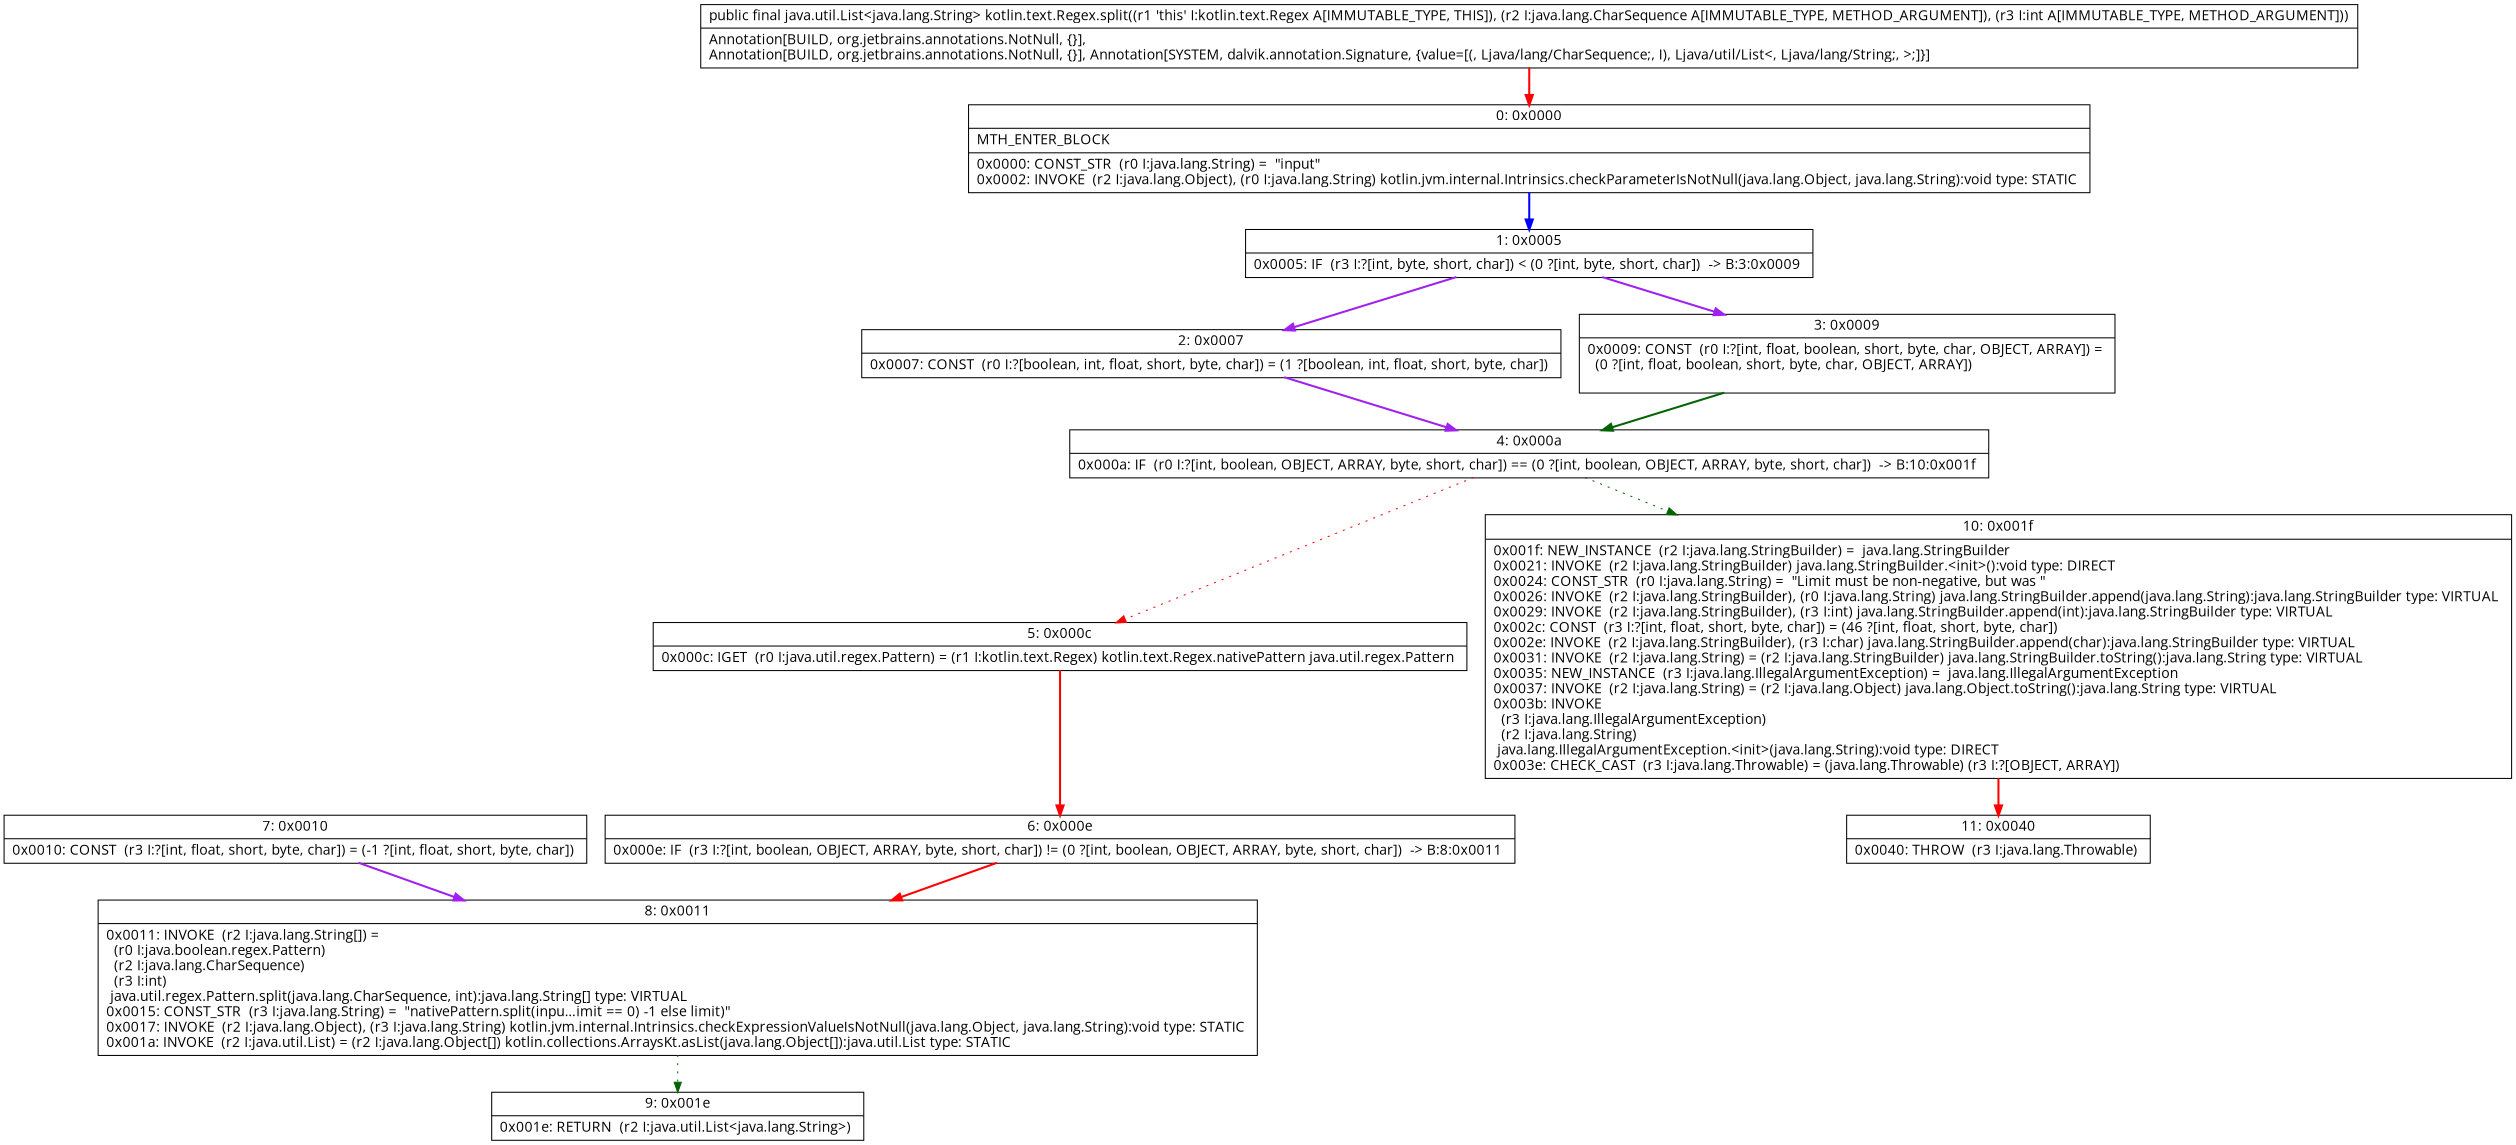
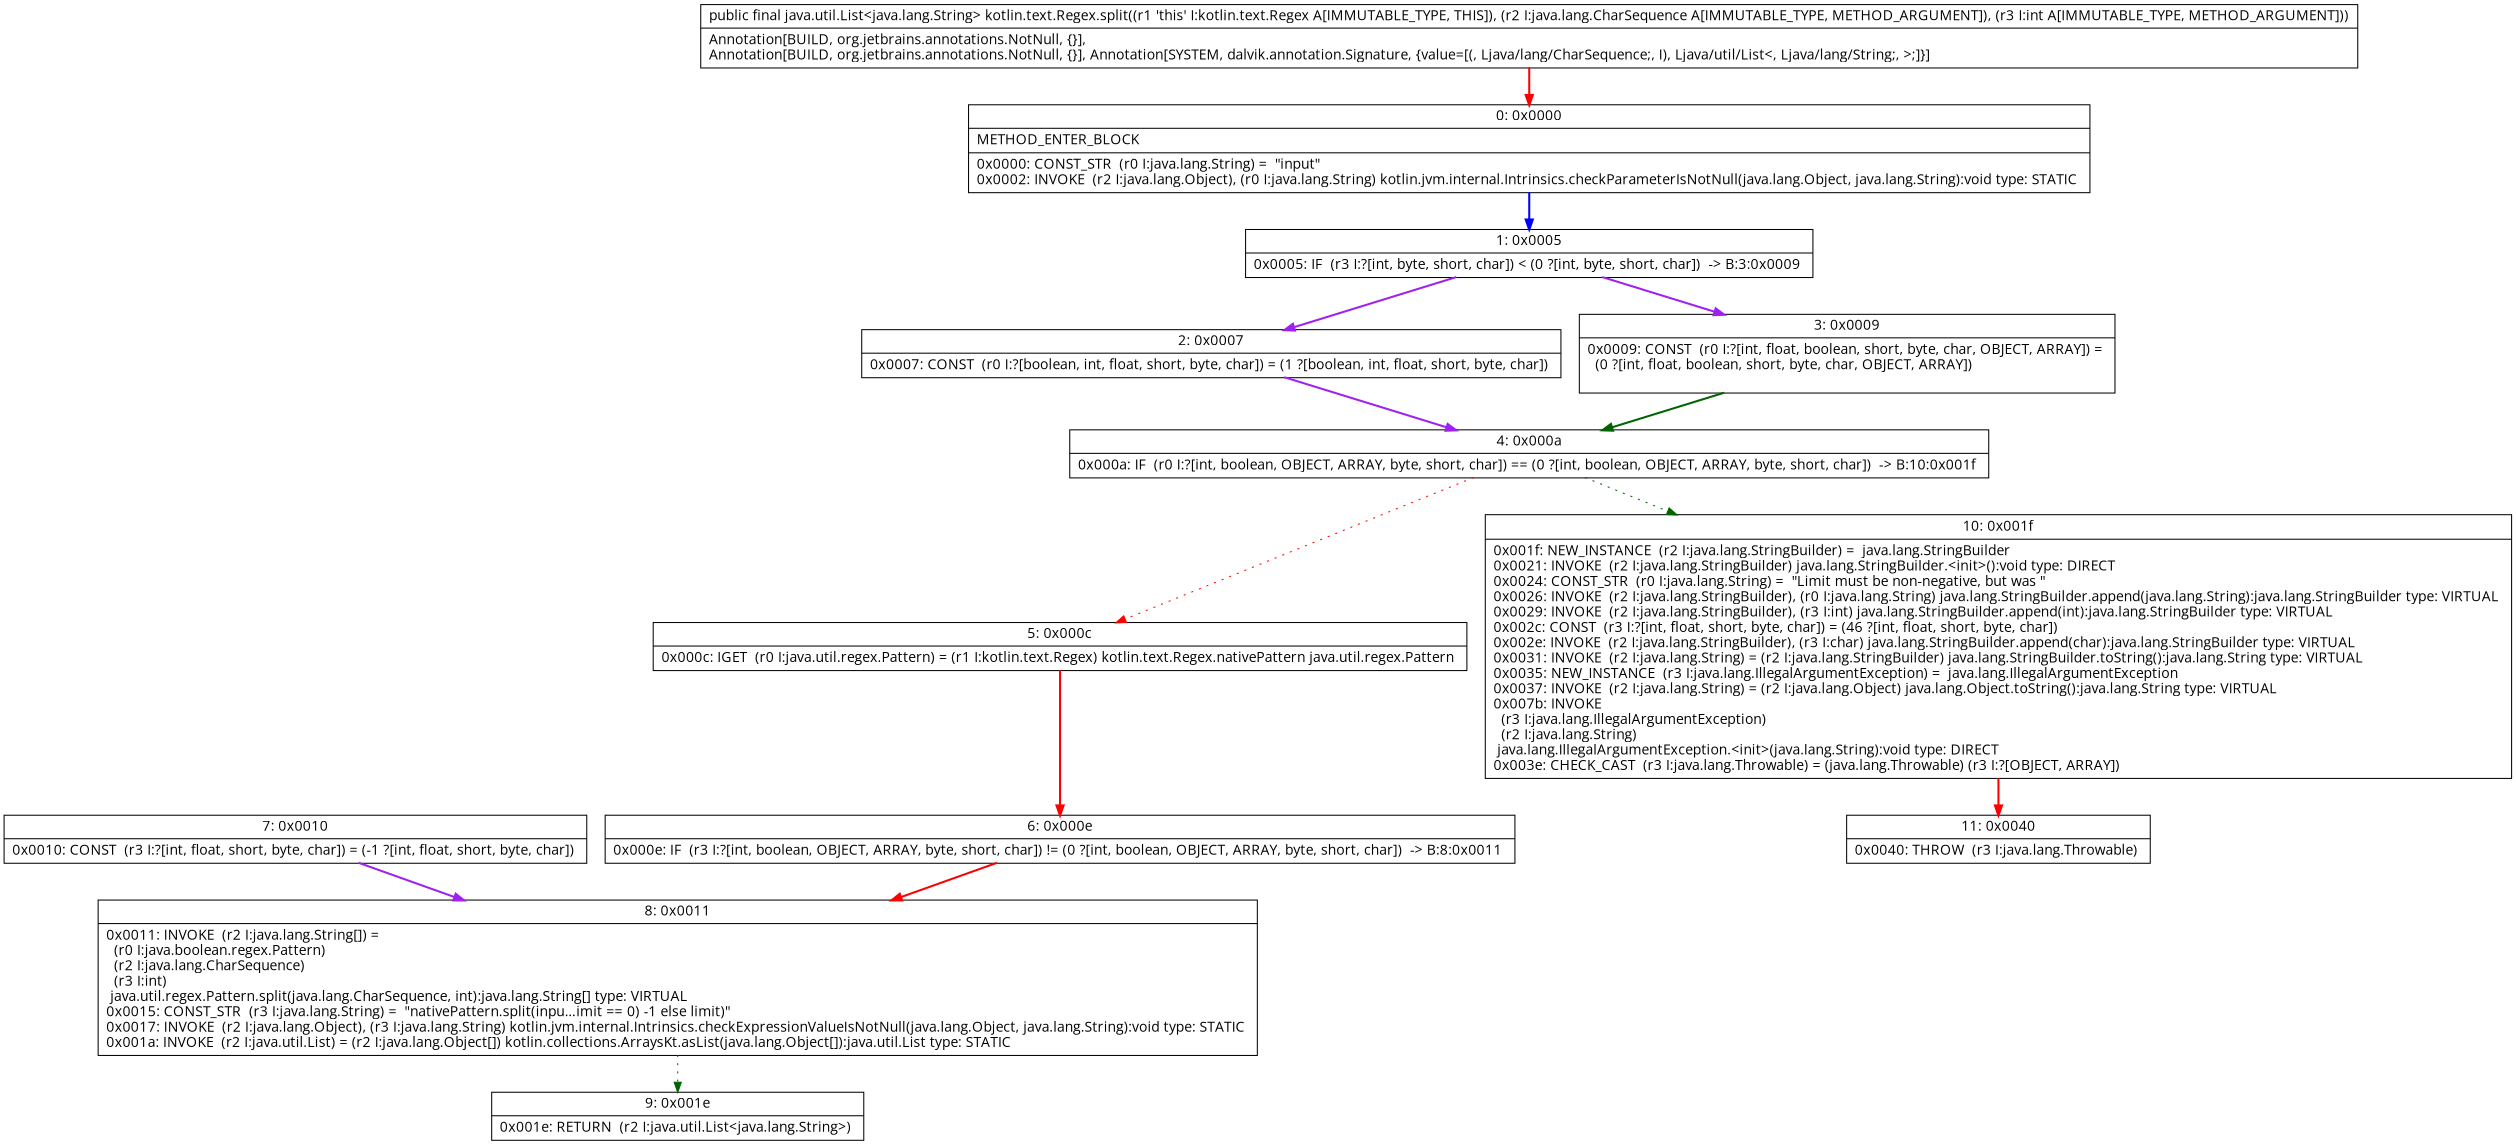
node "0: 0x0000": text "MTH_ENTER_BLOCK" -> "METHOD_ENTER_BLOCK"
node "10: 0x001f": text "0x003b: INVOKE" -> "0x007b: INVOKE"
